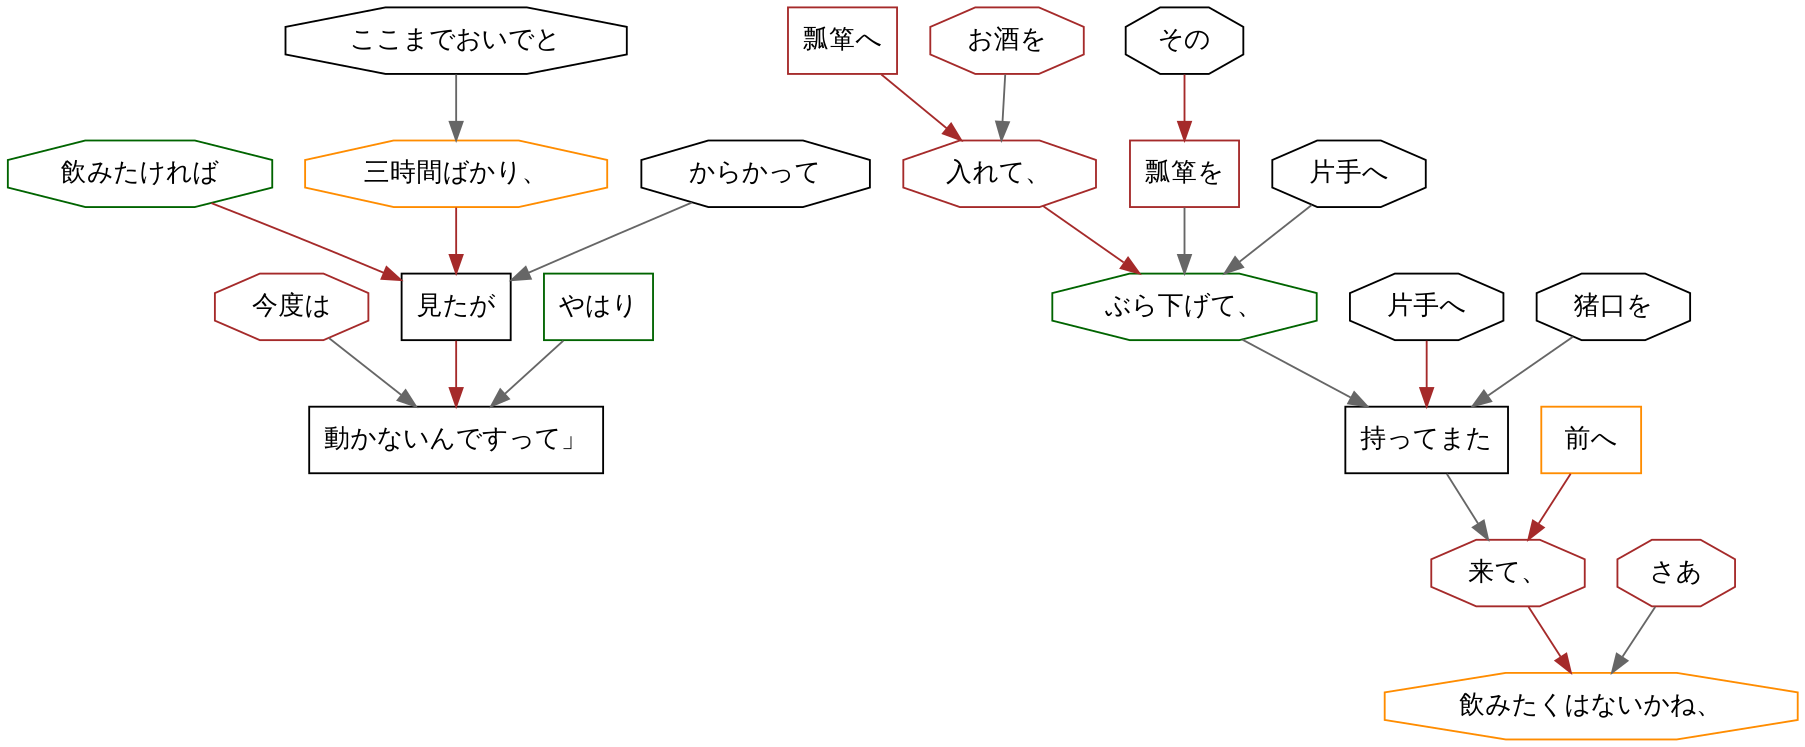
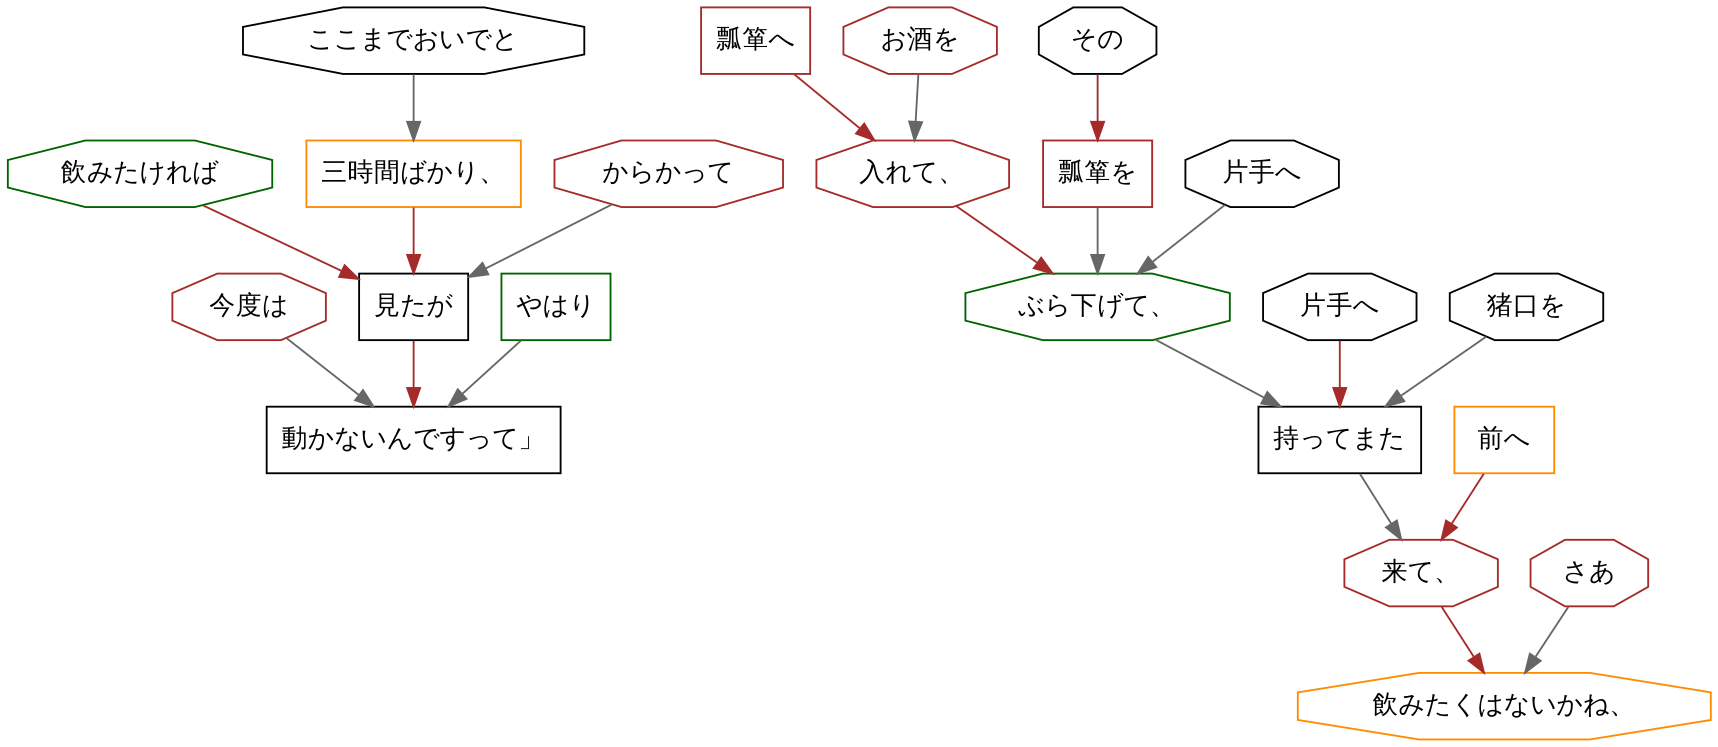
node "三時間ばかり、": shape octagon -> box
node "からかって": color black -> brown
